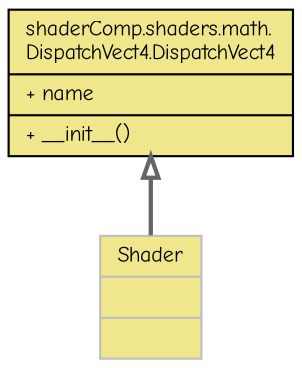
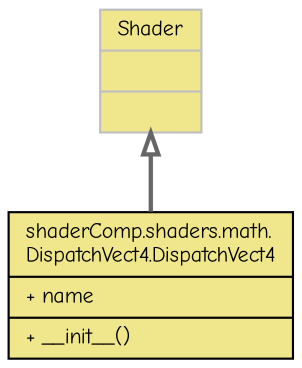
edge "Shader" -> "shaderComp.shaders.math.": reversed
